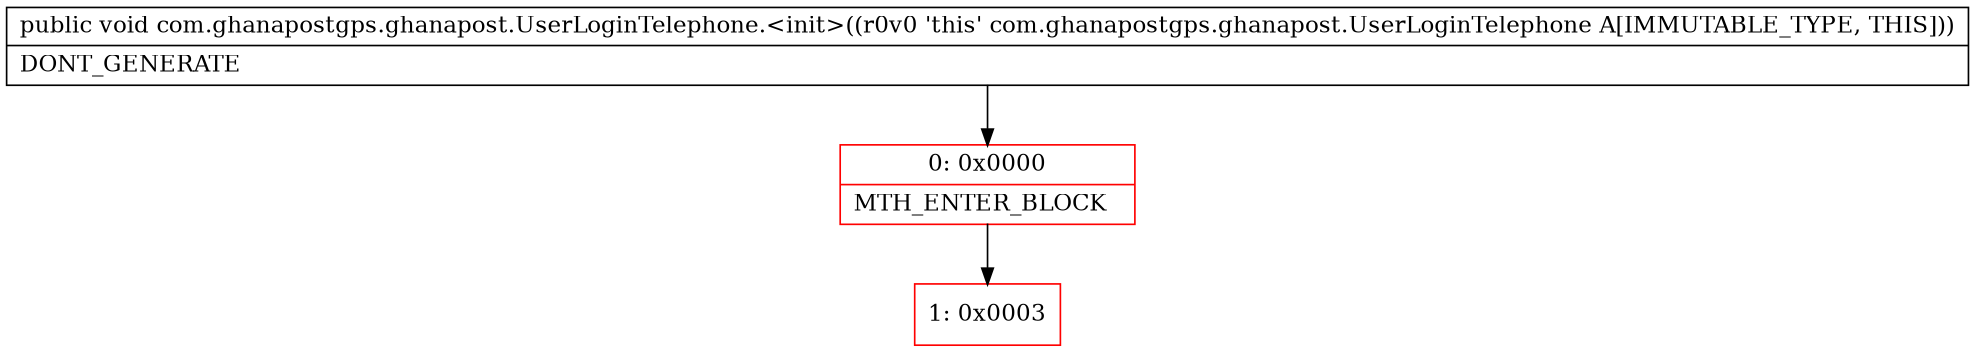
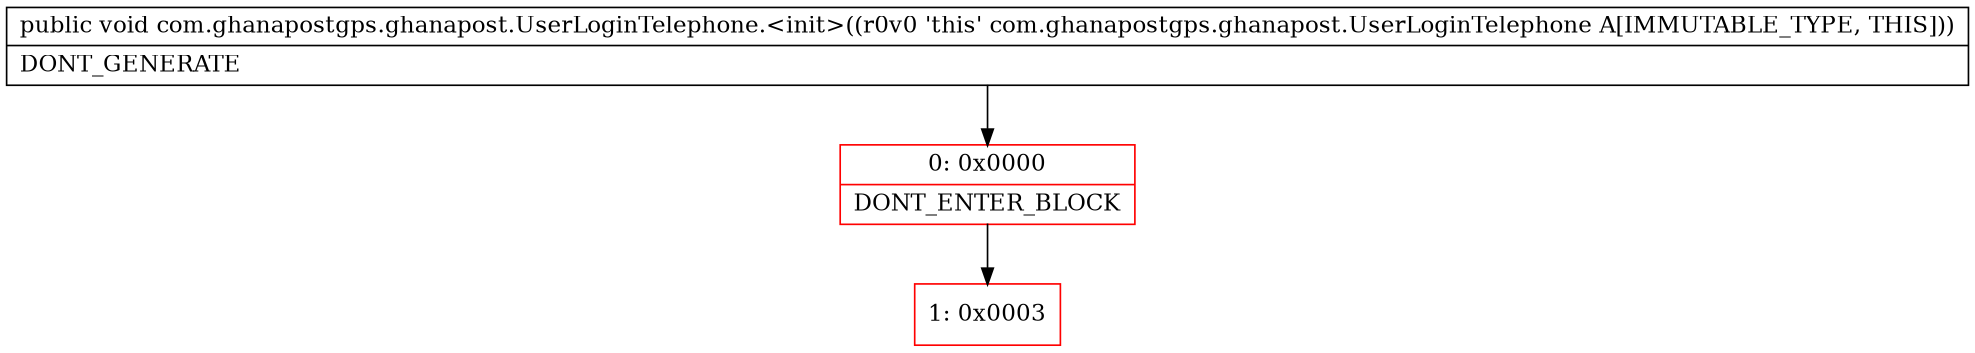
node "0: 0x0000": text "MTH_ENTER_BLOCK" -> "DONT_ENTER_BLOCK"
